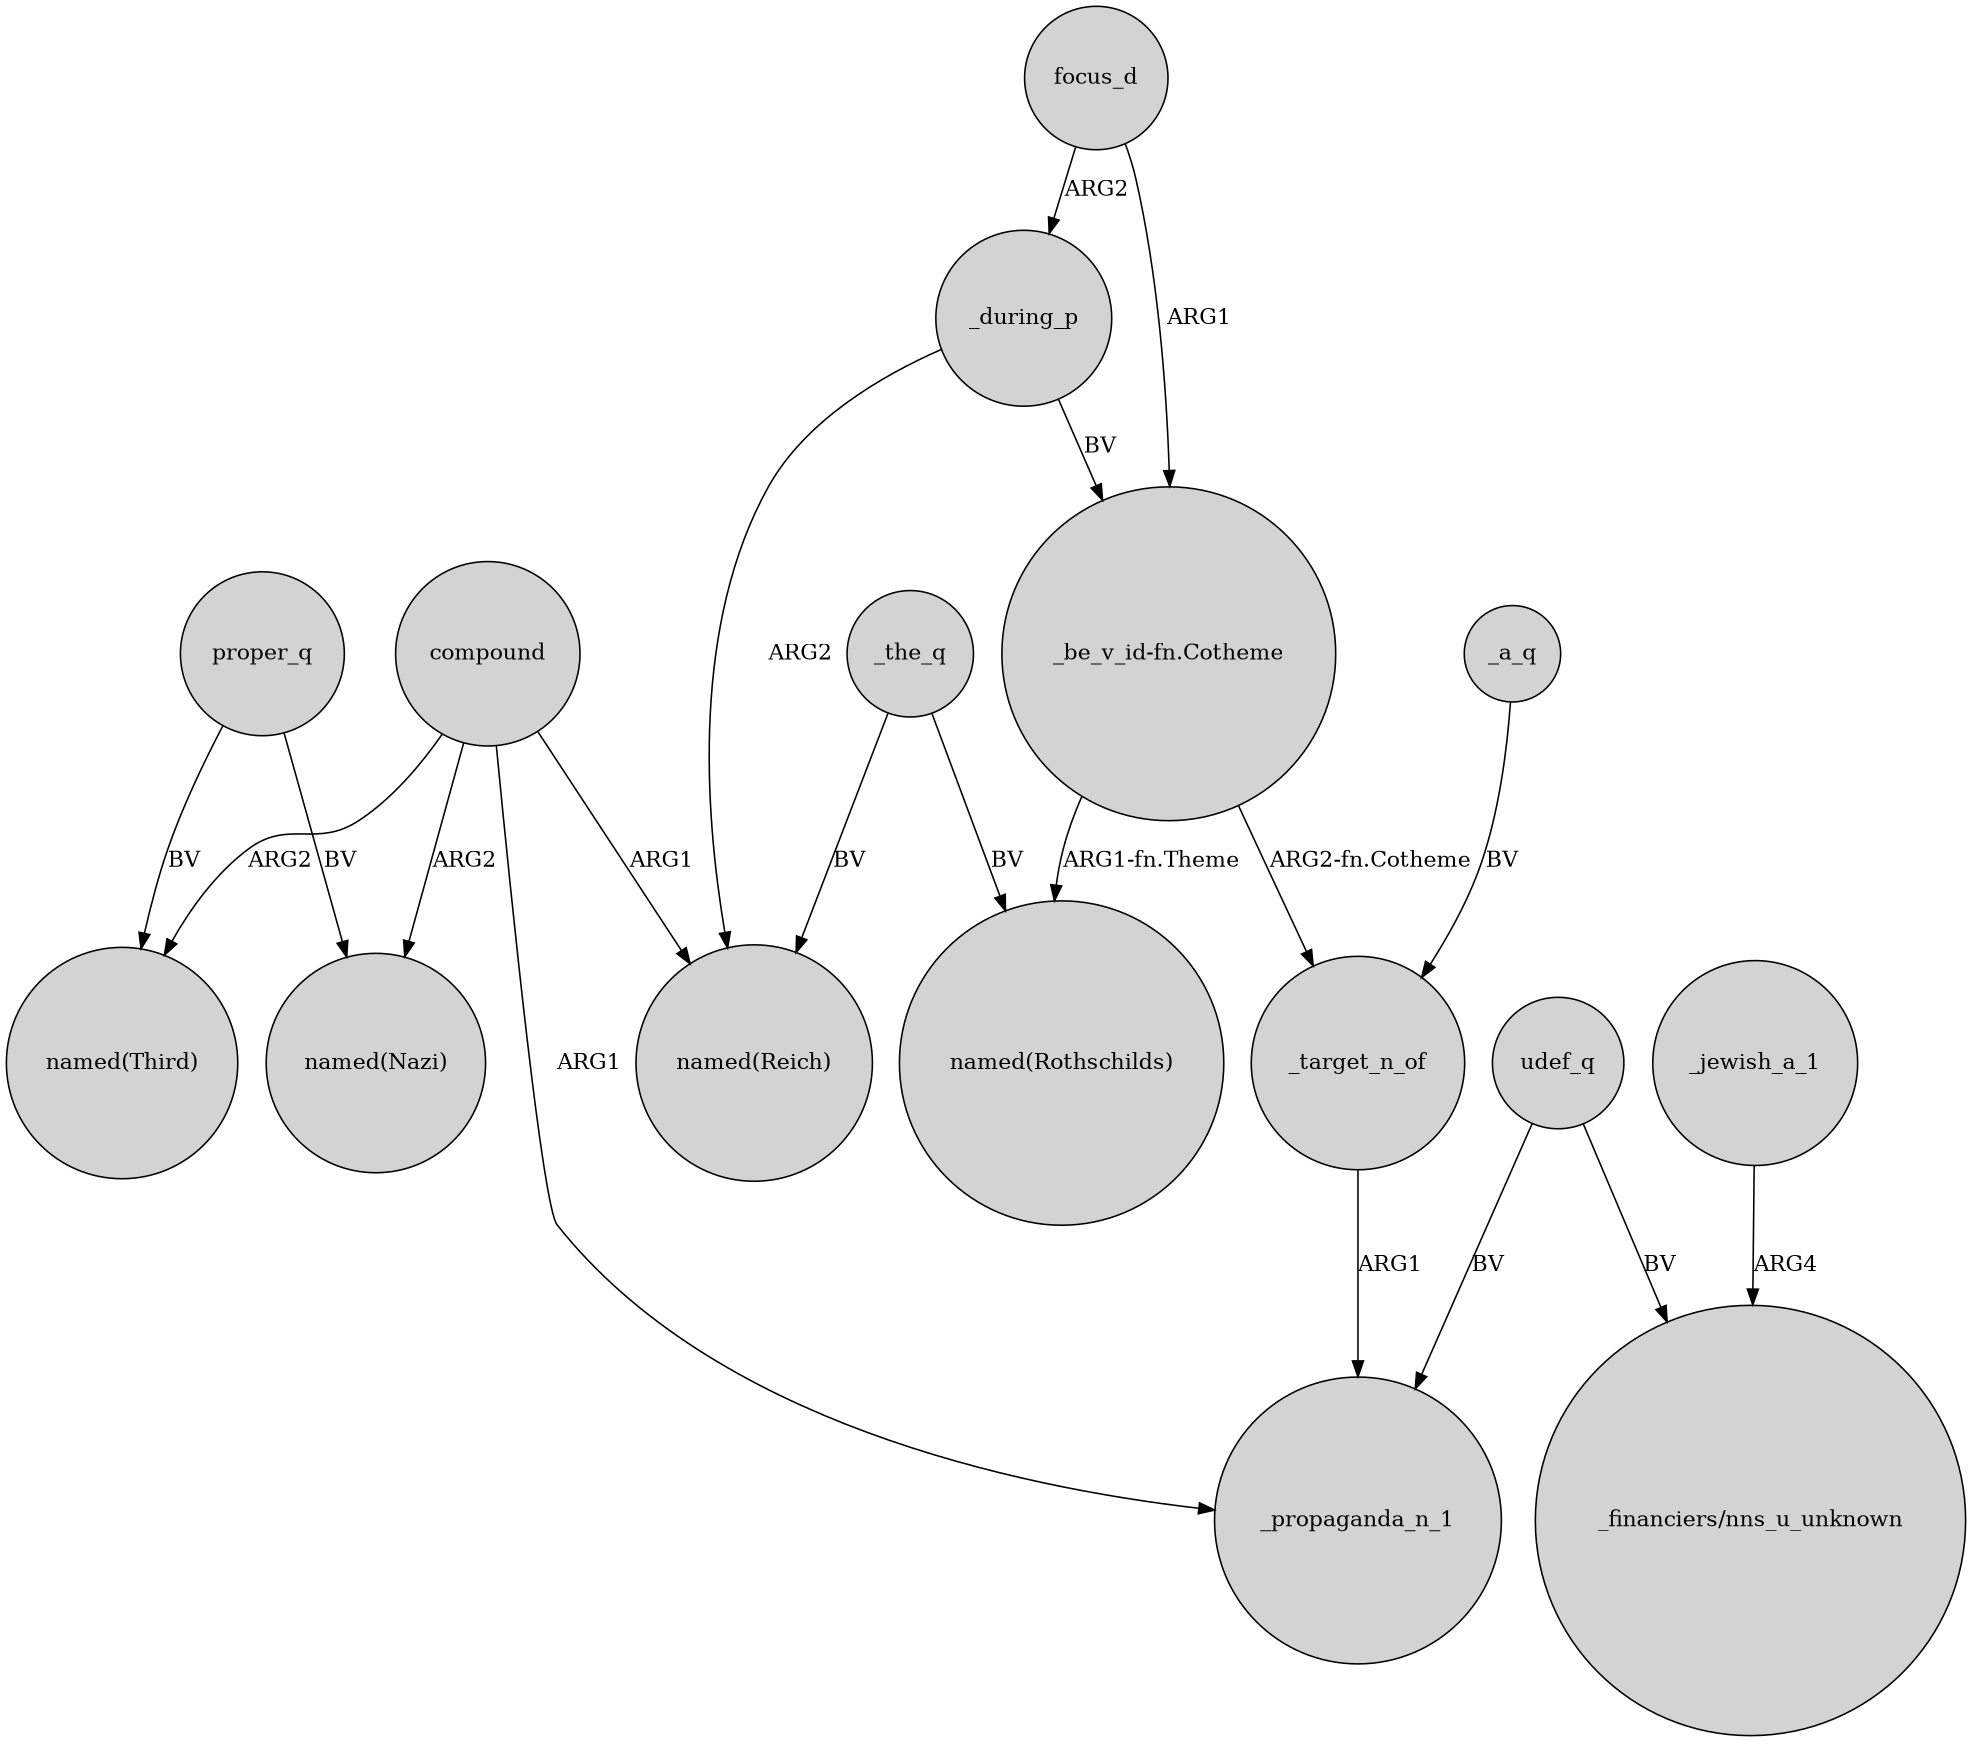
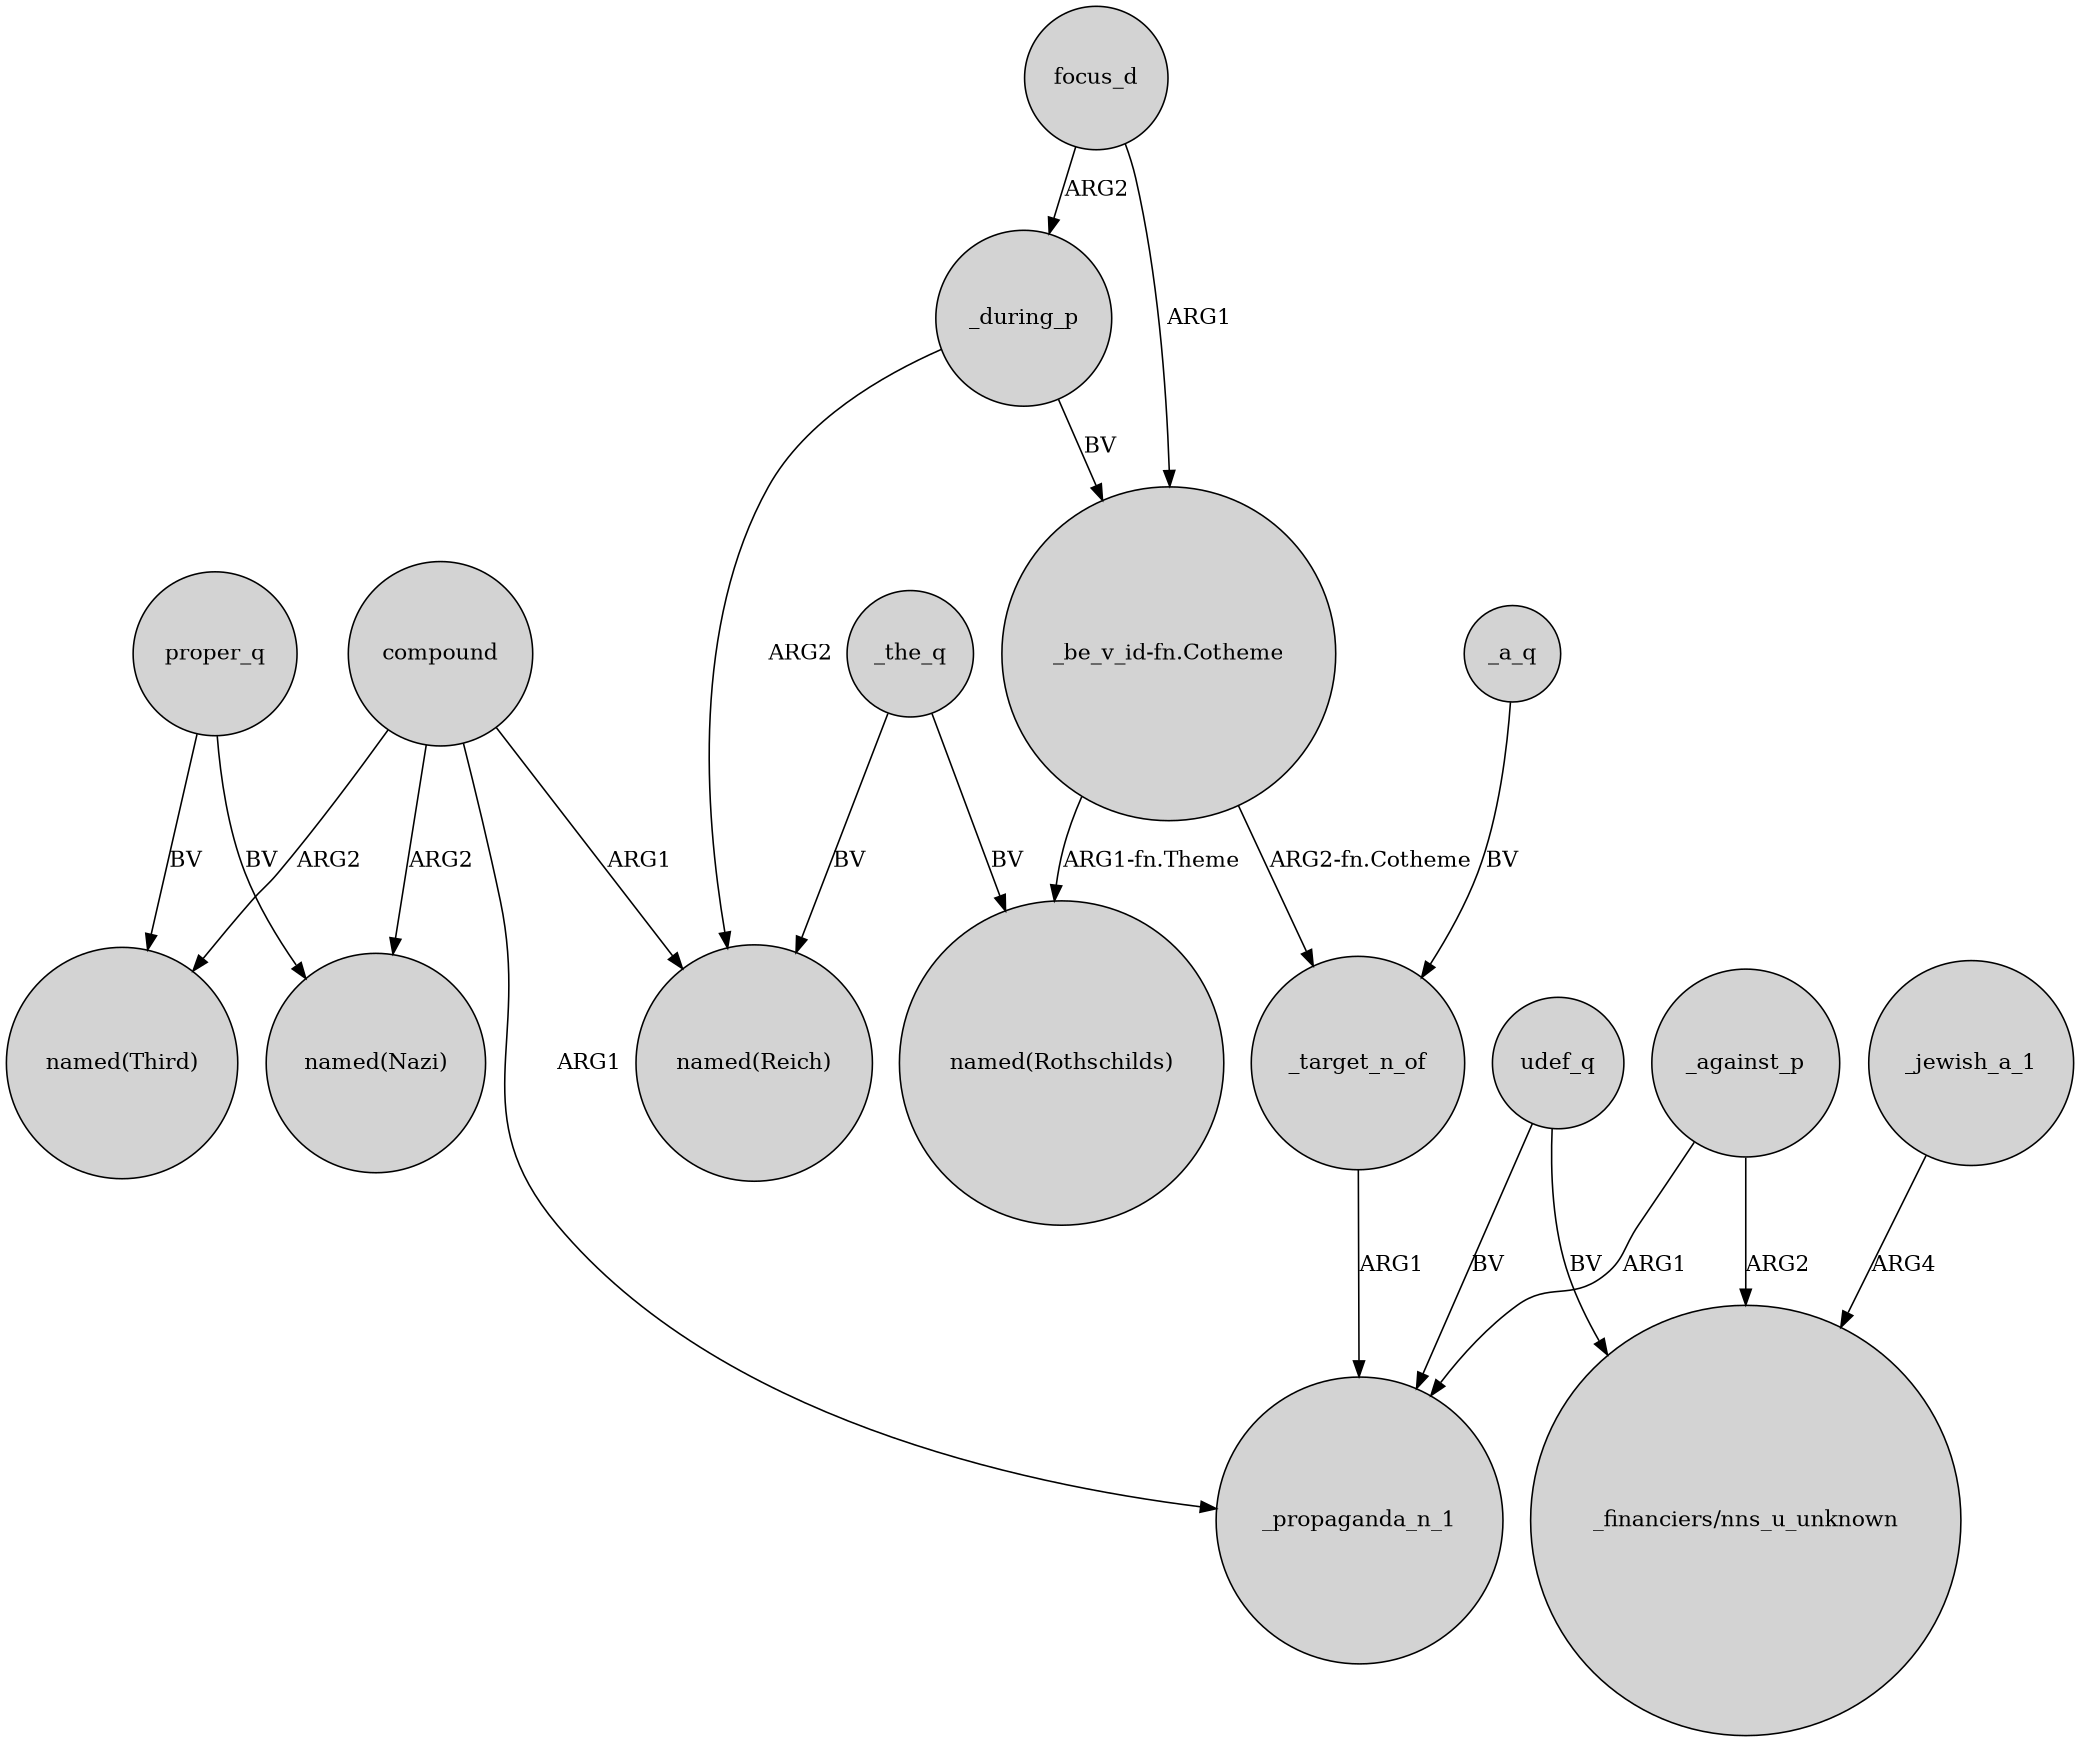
node "_against_p": added
